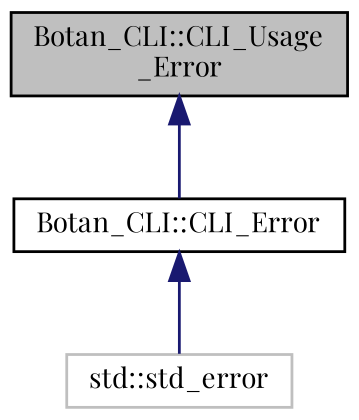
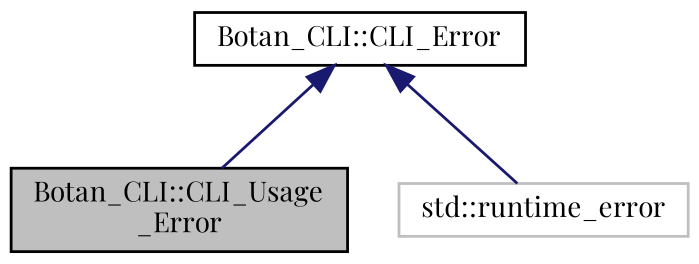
edge "Botan_CLI::CLI_Error" -> "Botan_CLI::CLI_Usage _Error": reversed
node "std::std_error": label "std::std_error" -> "std::runtime_error"
